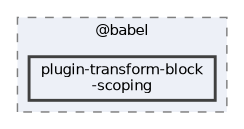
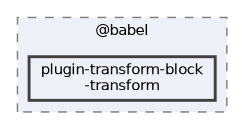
node "plugin-transform-block -scoping": label "plugin-transform-block -scoping" -> "plugin-transform-block -transform"
